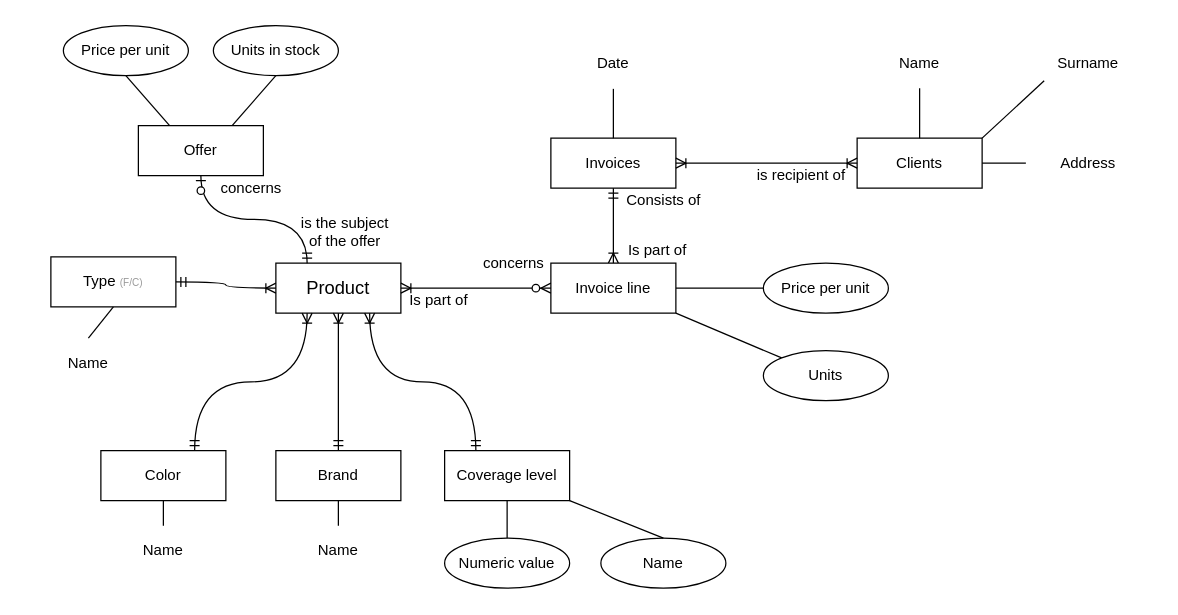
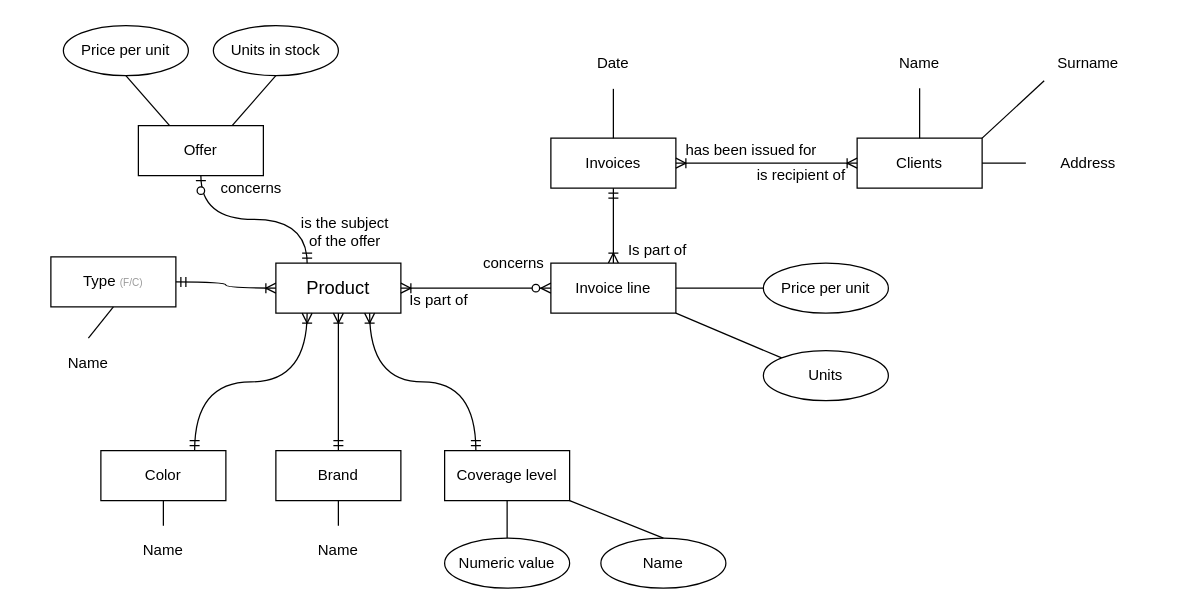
node "has been issued for": added
node "Consists of": removed
